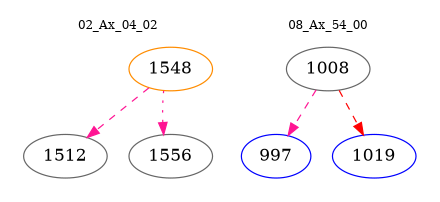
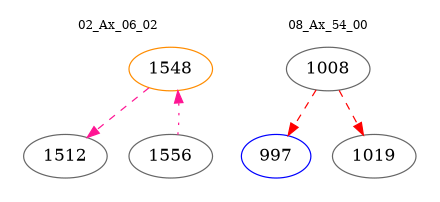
cluster "02_Ax_04_02": label "02_Ax_04_02" -> "02_Ax_06_02"
edge "1548" -> "1556": reversed
edge "1008" -> "997": color deeppink -> red
node "1019": color blue -> gray40
